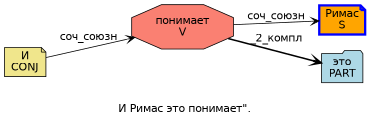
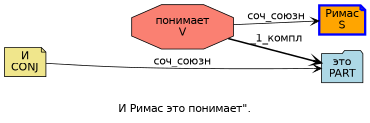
edge "понимает V" -> "это PART": label "_2_компл" -> "_1_компл"
edge "И CONJ" -> "понимает V": now "И CONJ" -> "это PART"
